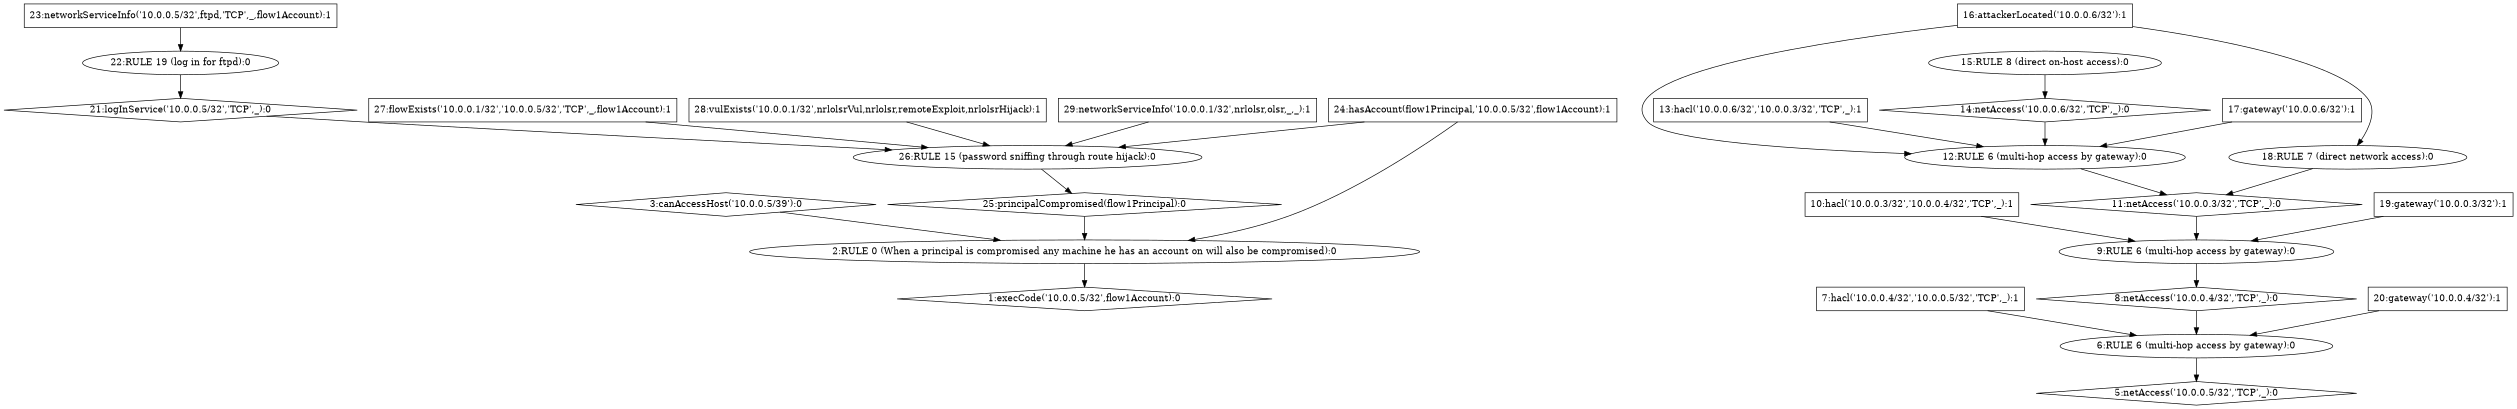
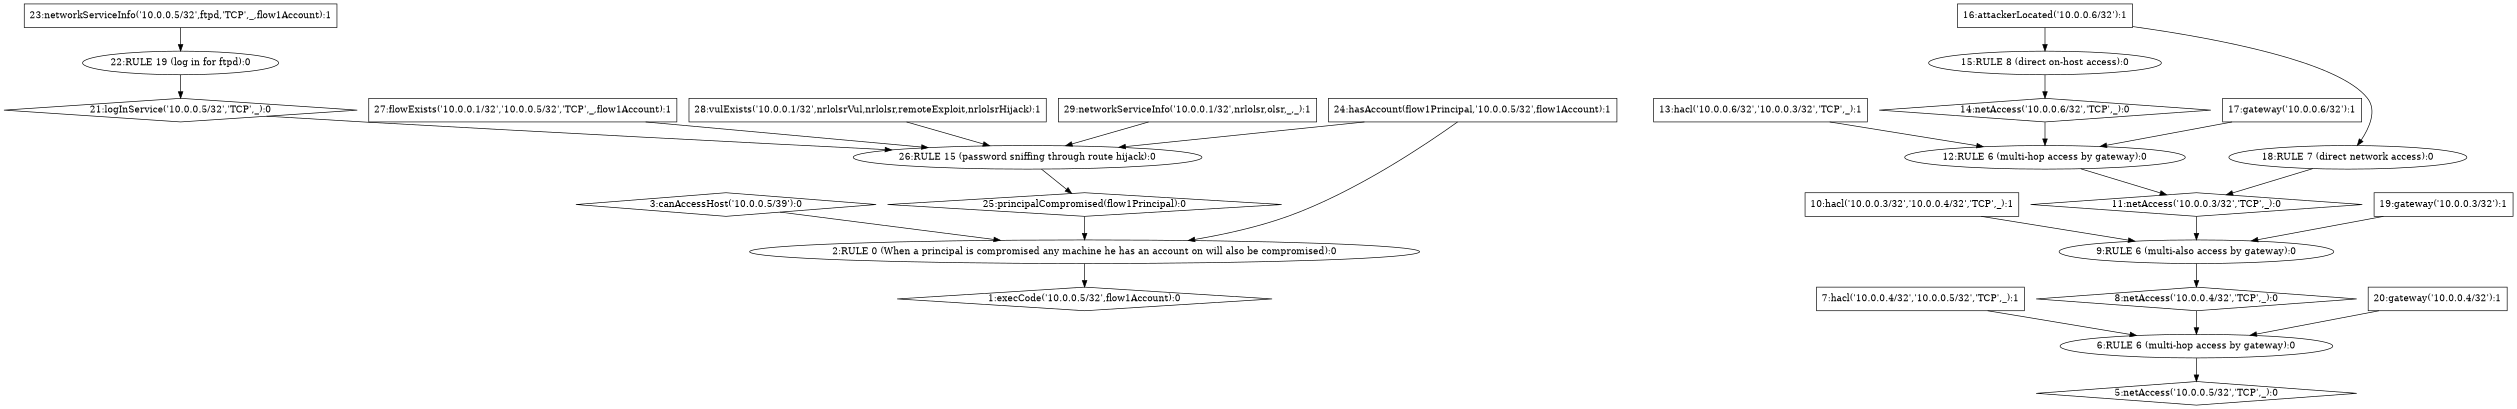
edge "16:attackerLocated('10.0.0.6/32'):1" -> "12:RULE 6 (multi-hop access by gateway):0": now "16:attackerLocated('10.0.0.6/32'):1" -> "15:RULE 8 (direct on-host access):0"
node "9:RULE 6 (multi-hop access by gateway):0": label "9:RULE 6 (multi-hop access by gateway):0" -> "9:RULE 6 (multi-also access by gateway):0"
